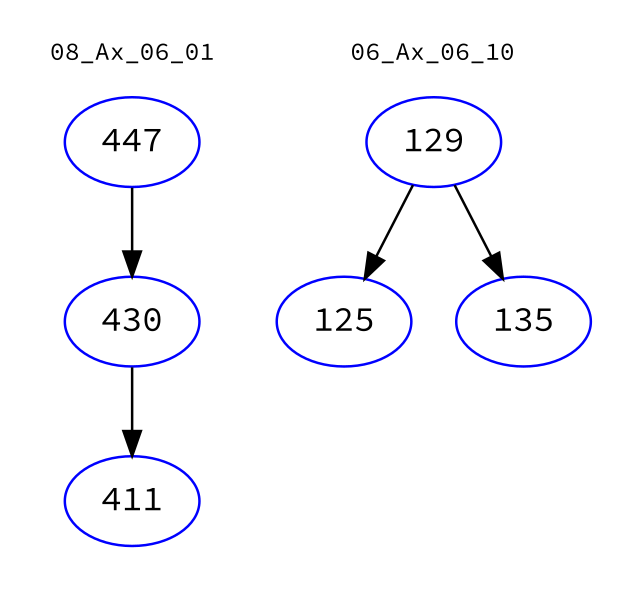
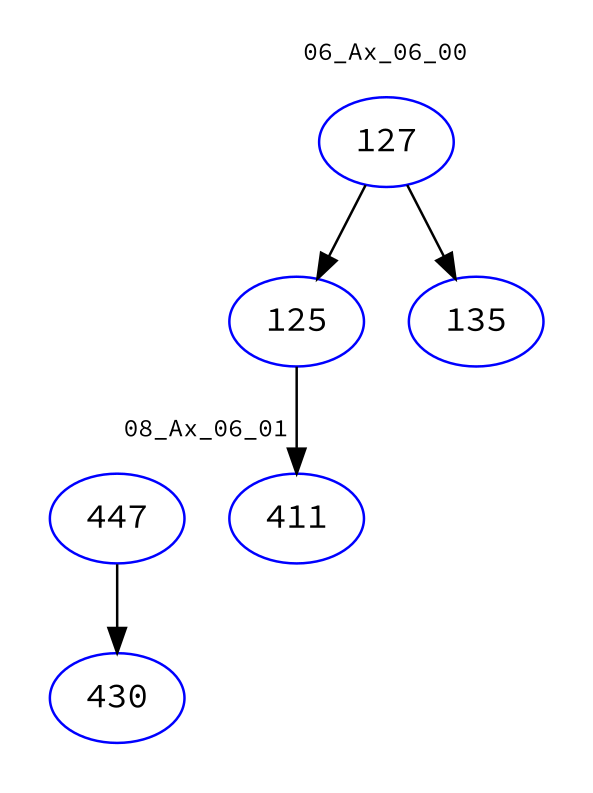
cluster "06_Ax_06_10": label "06_Ax_06_10" -> "06_Ax_06_00"
node "129": label "129" -> "127"
edge "430" -> "411": now "125" -> "411"
